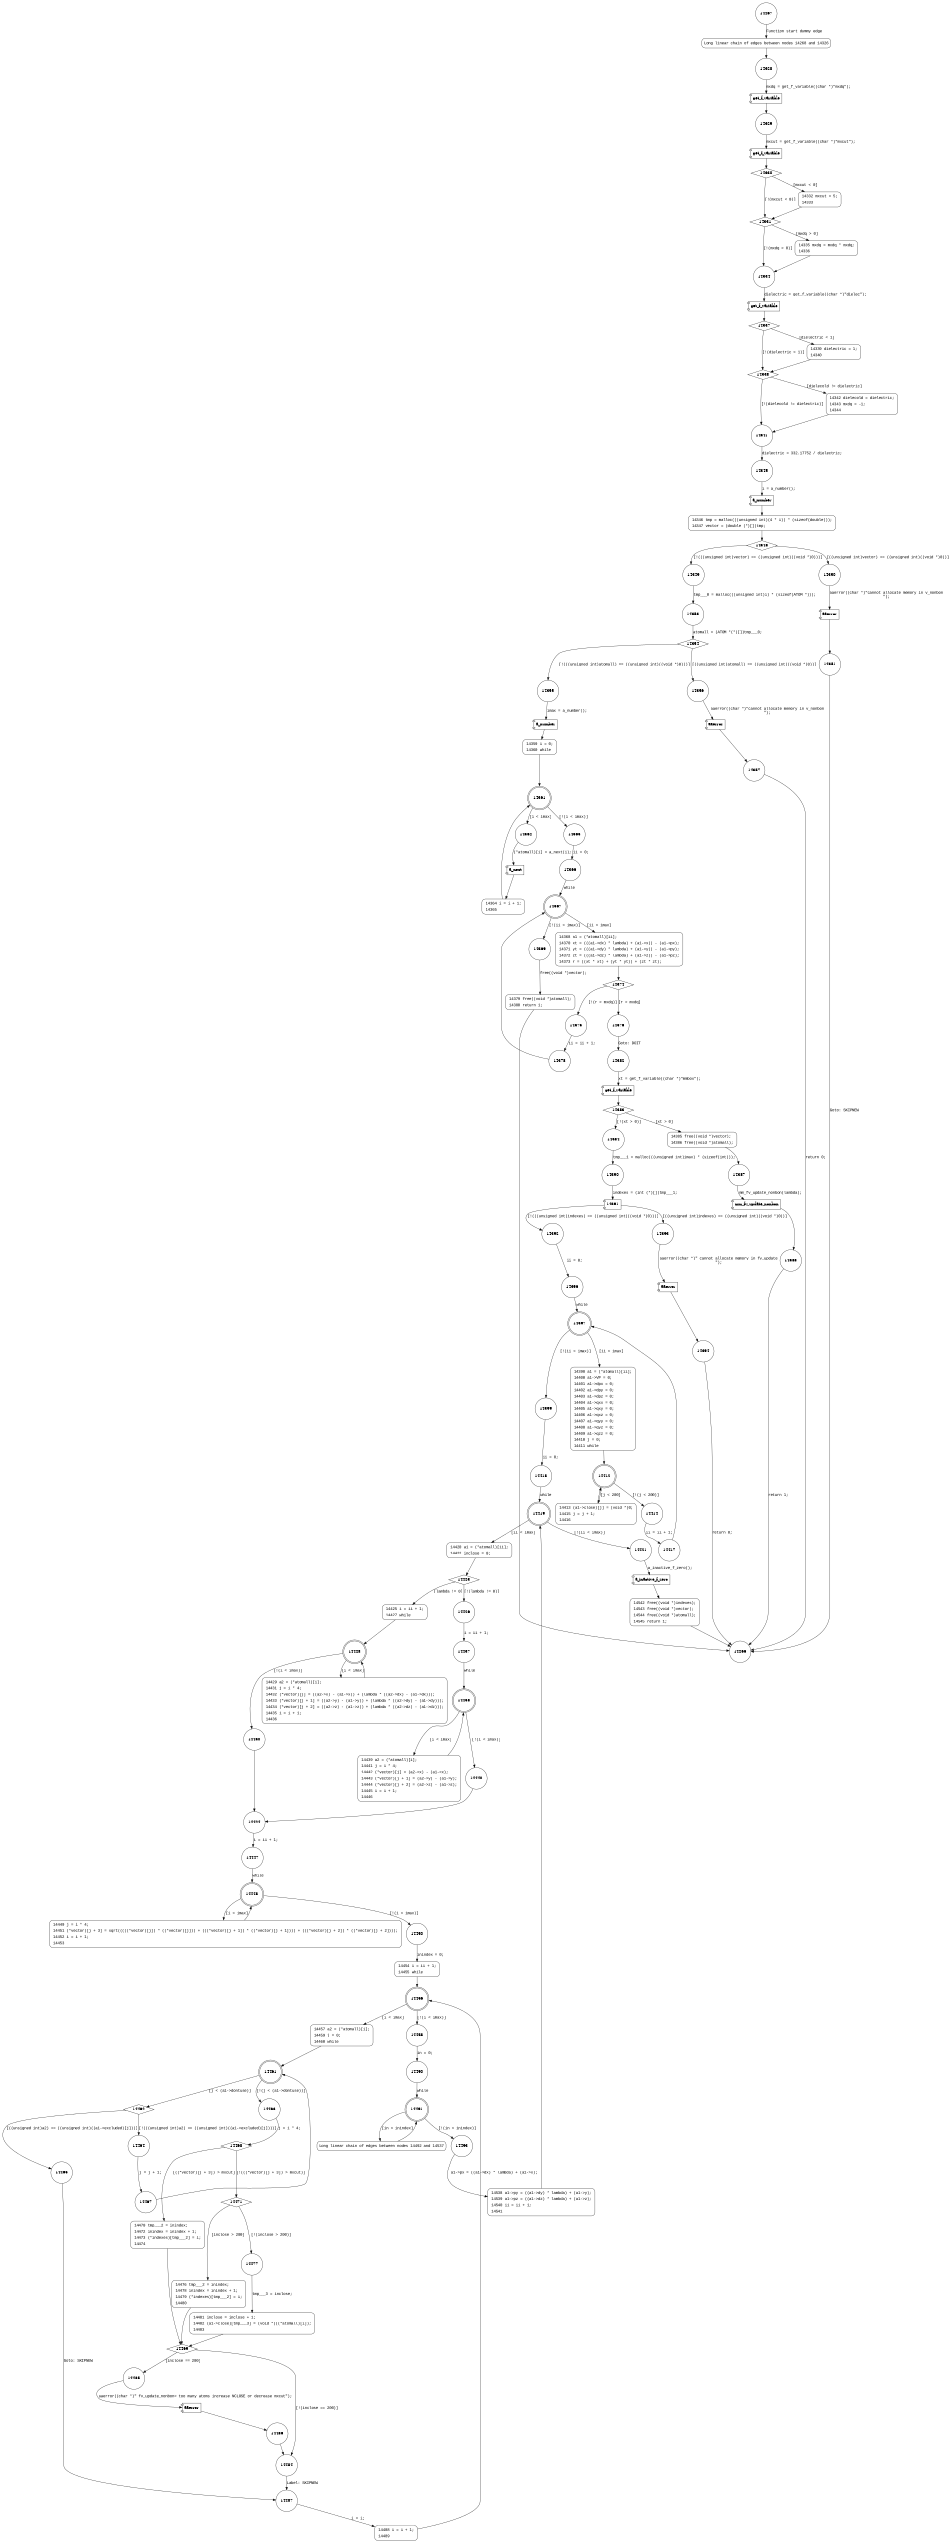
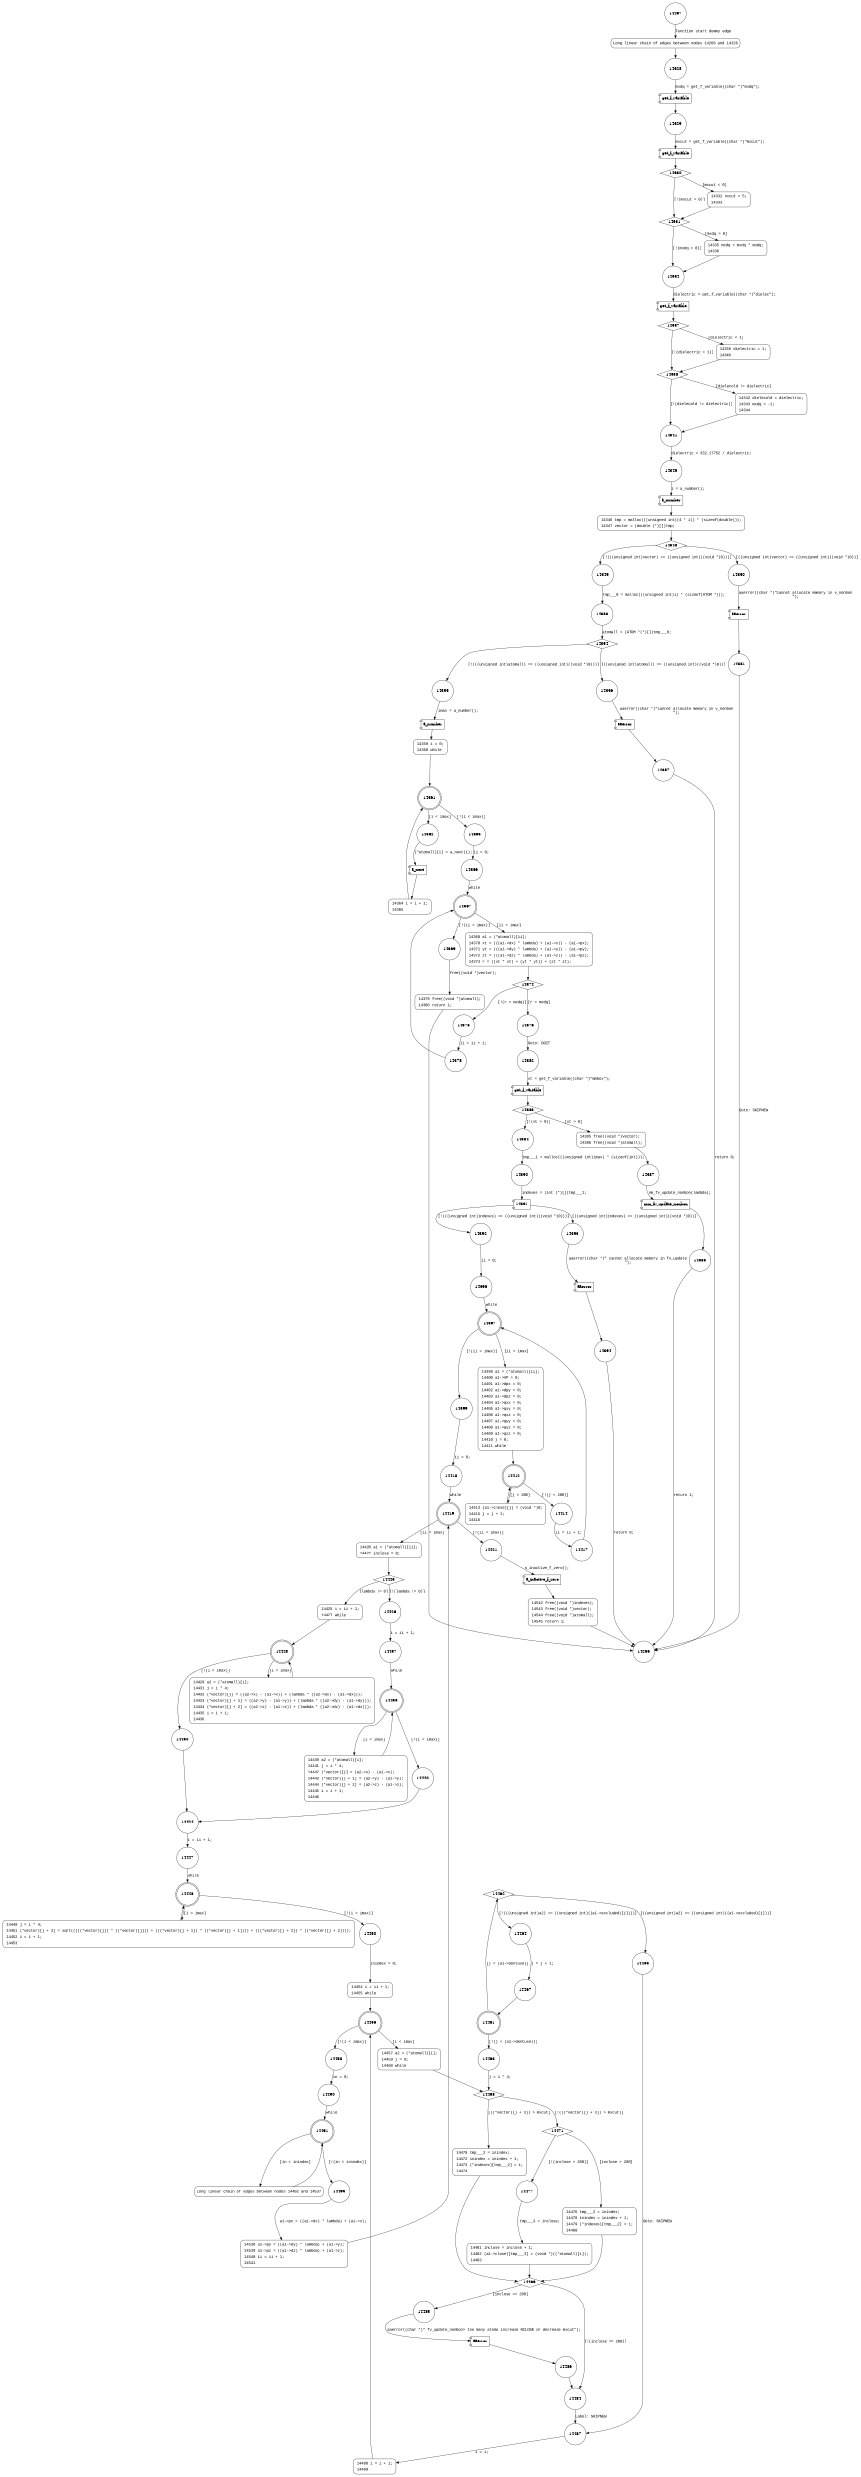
edge "14457" -> "14461": now "14457" -> "14468"
